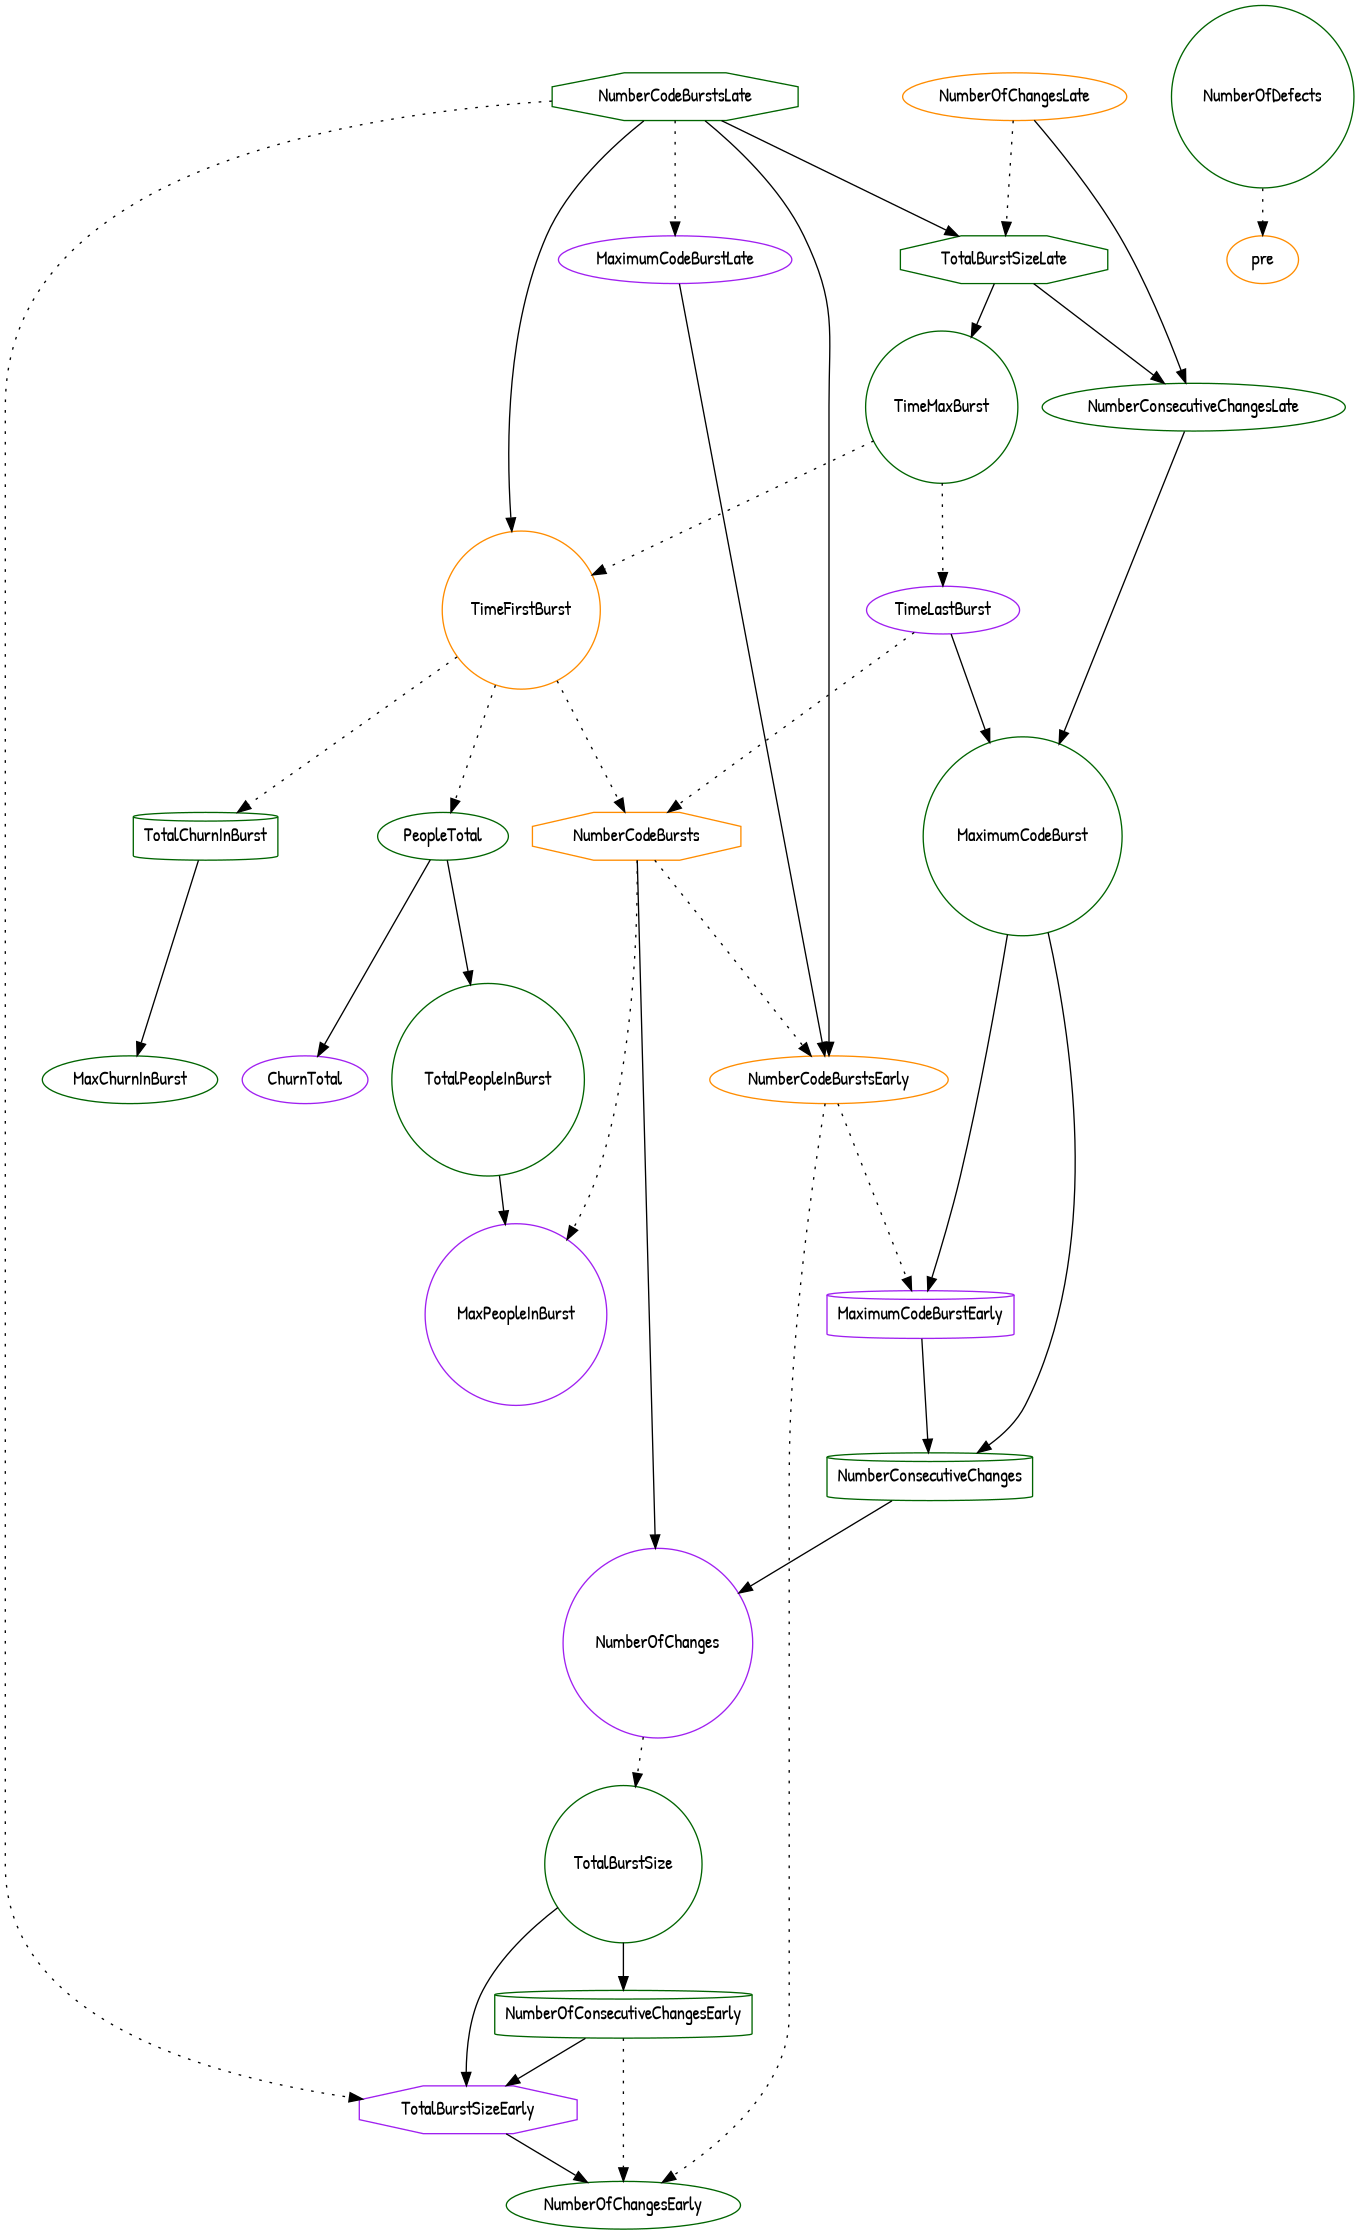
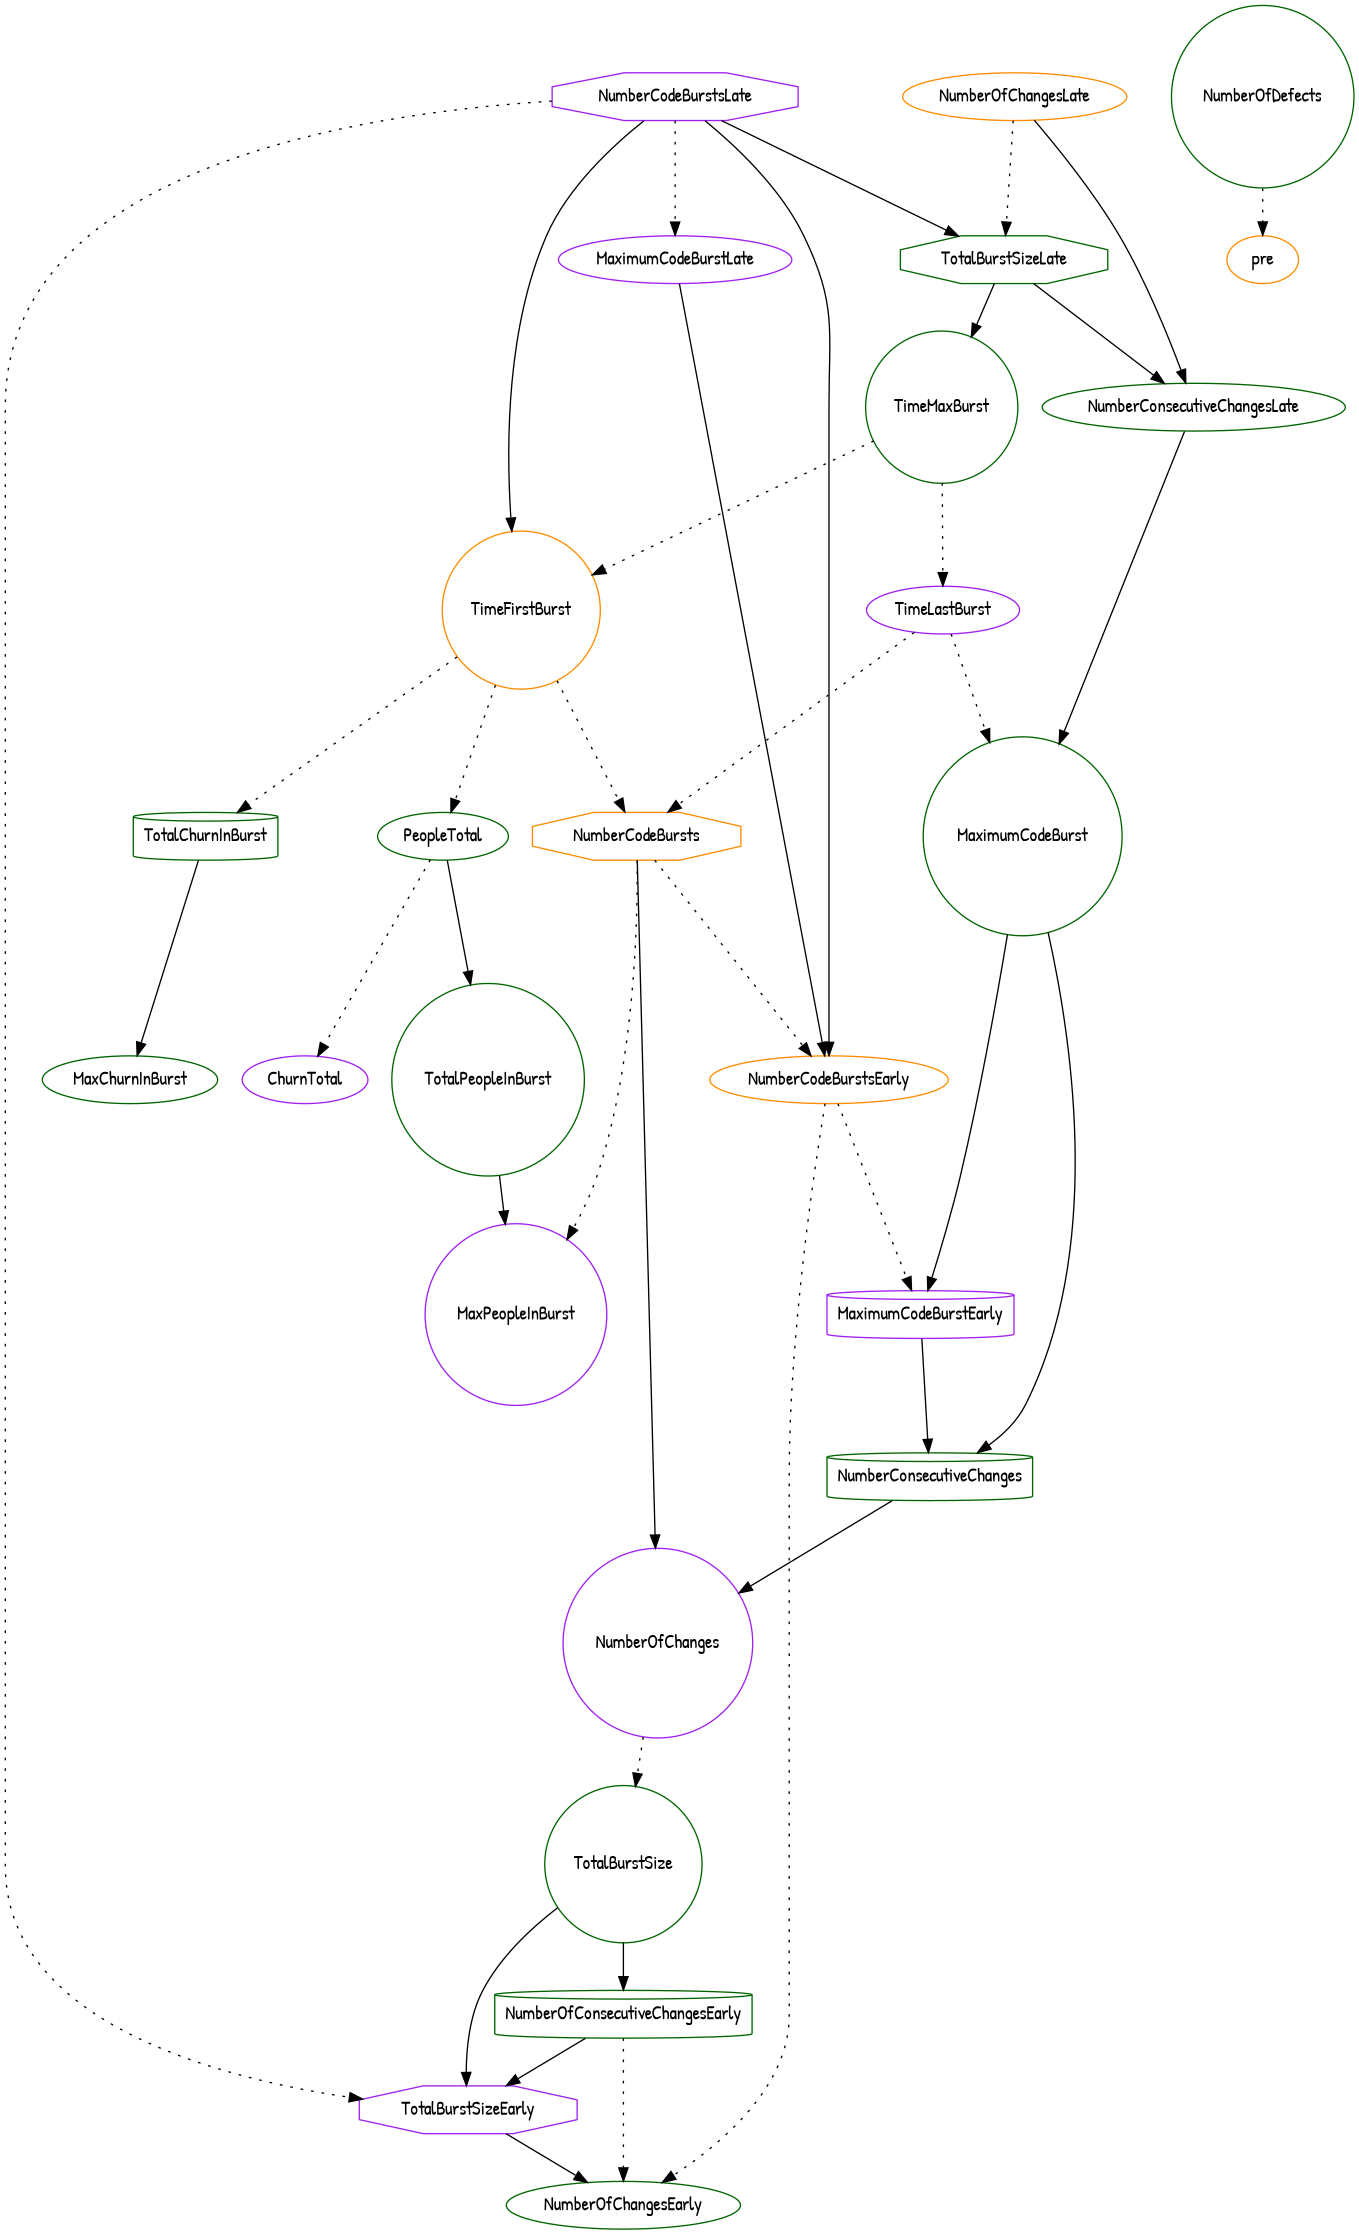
node "NumberCodeBurstsLate": color darkgreen -> purple
edge "TimeLastBurst" -> "MaximumCodeBurst": style solid -> dotted
edge "PeopleTotal" -> "ChurnTotal": style solid -> dotted
